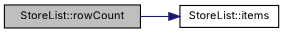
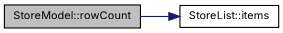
node "StoreList::rowCount": label "StoreList::rowCount" -> "StoreModel::rowCount"
